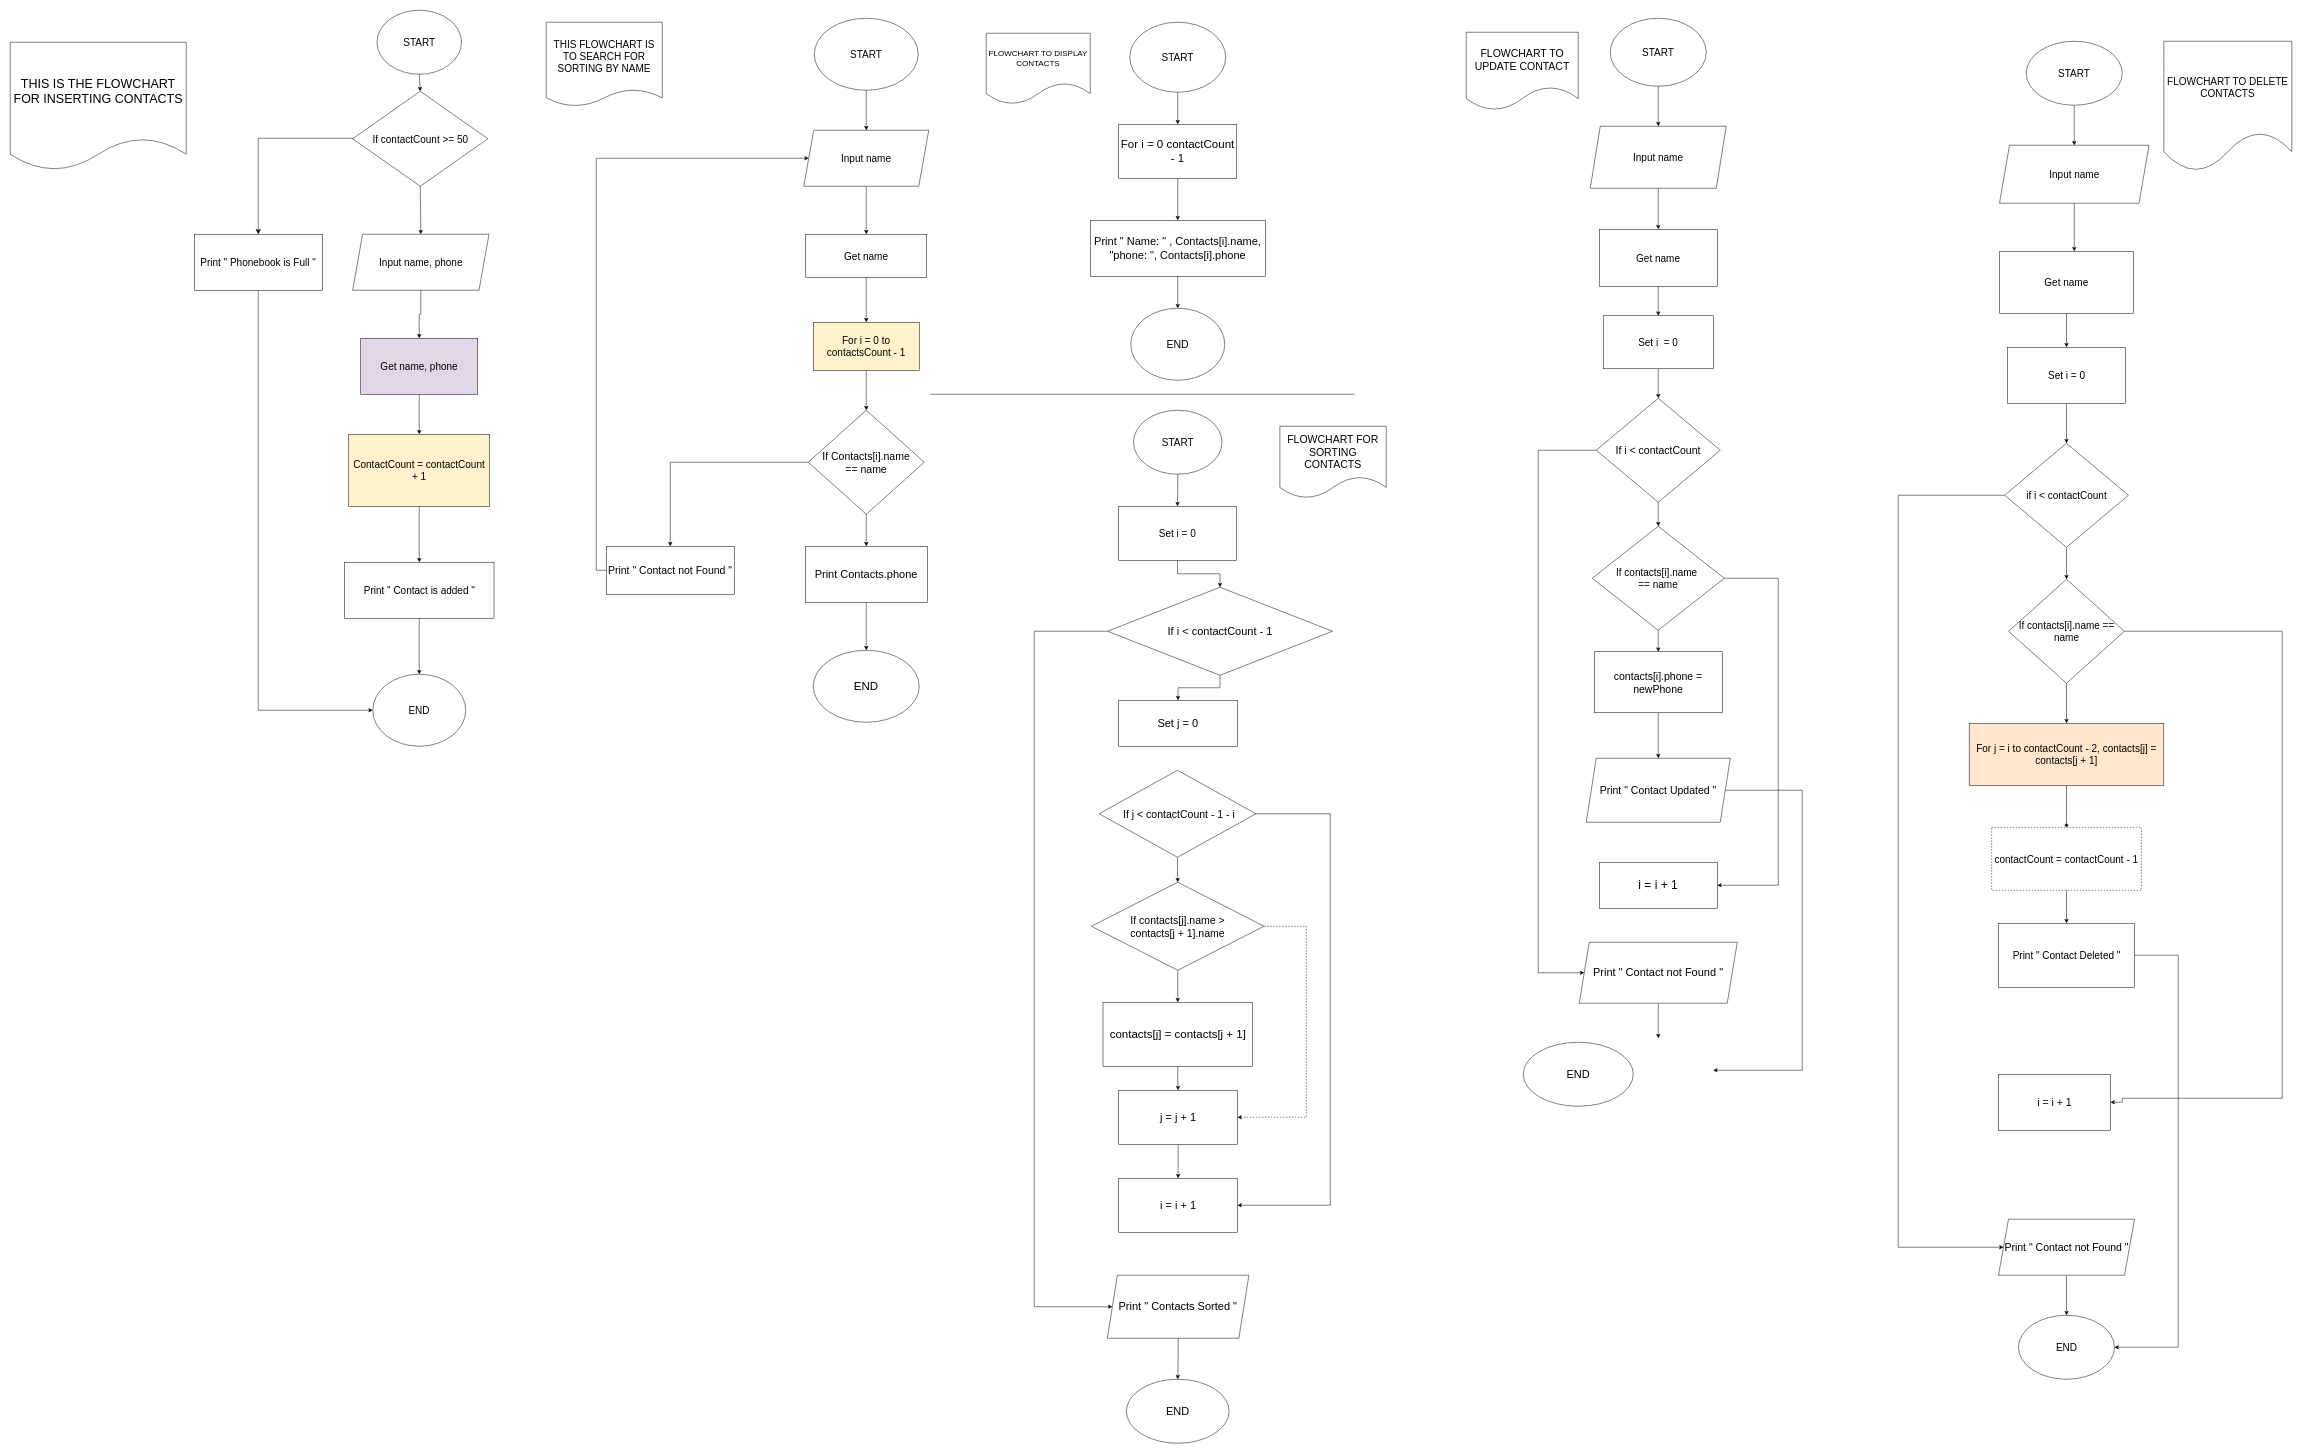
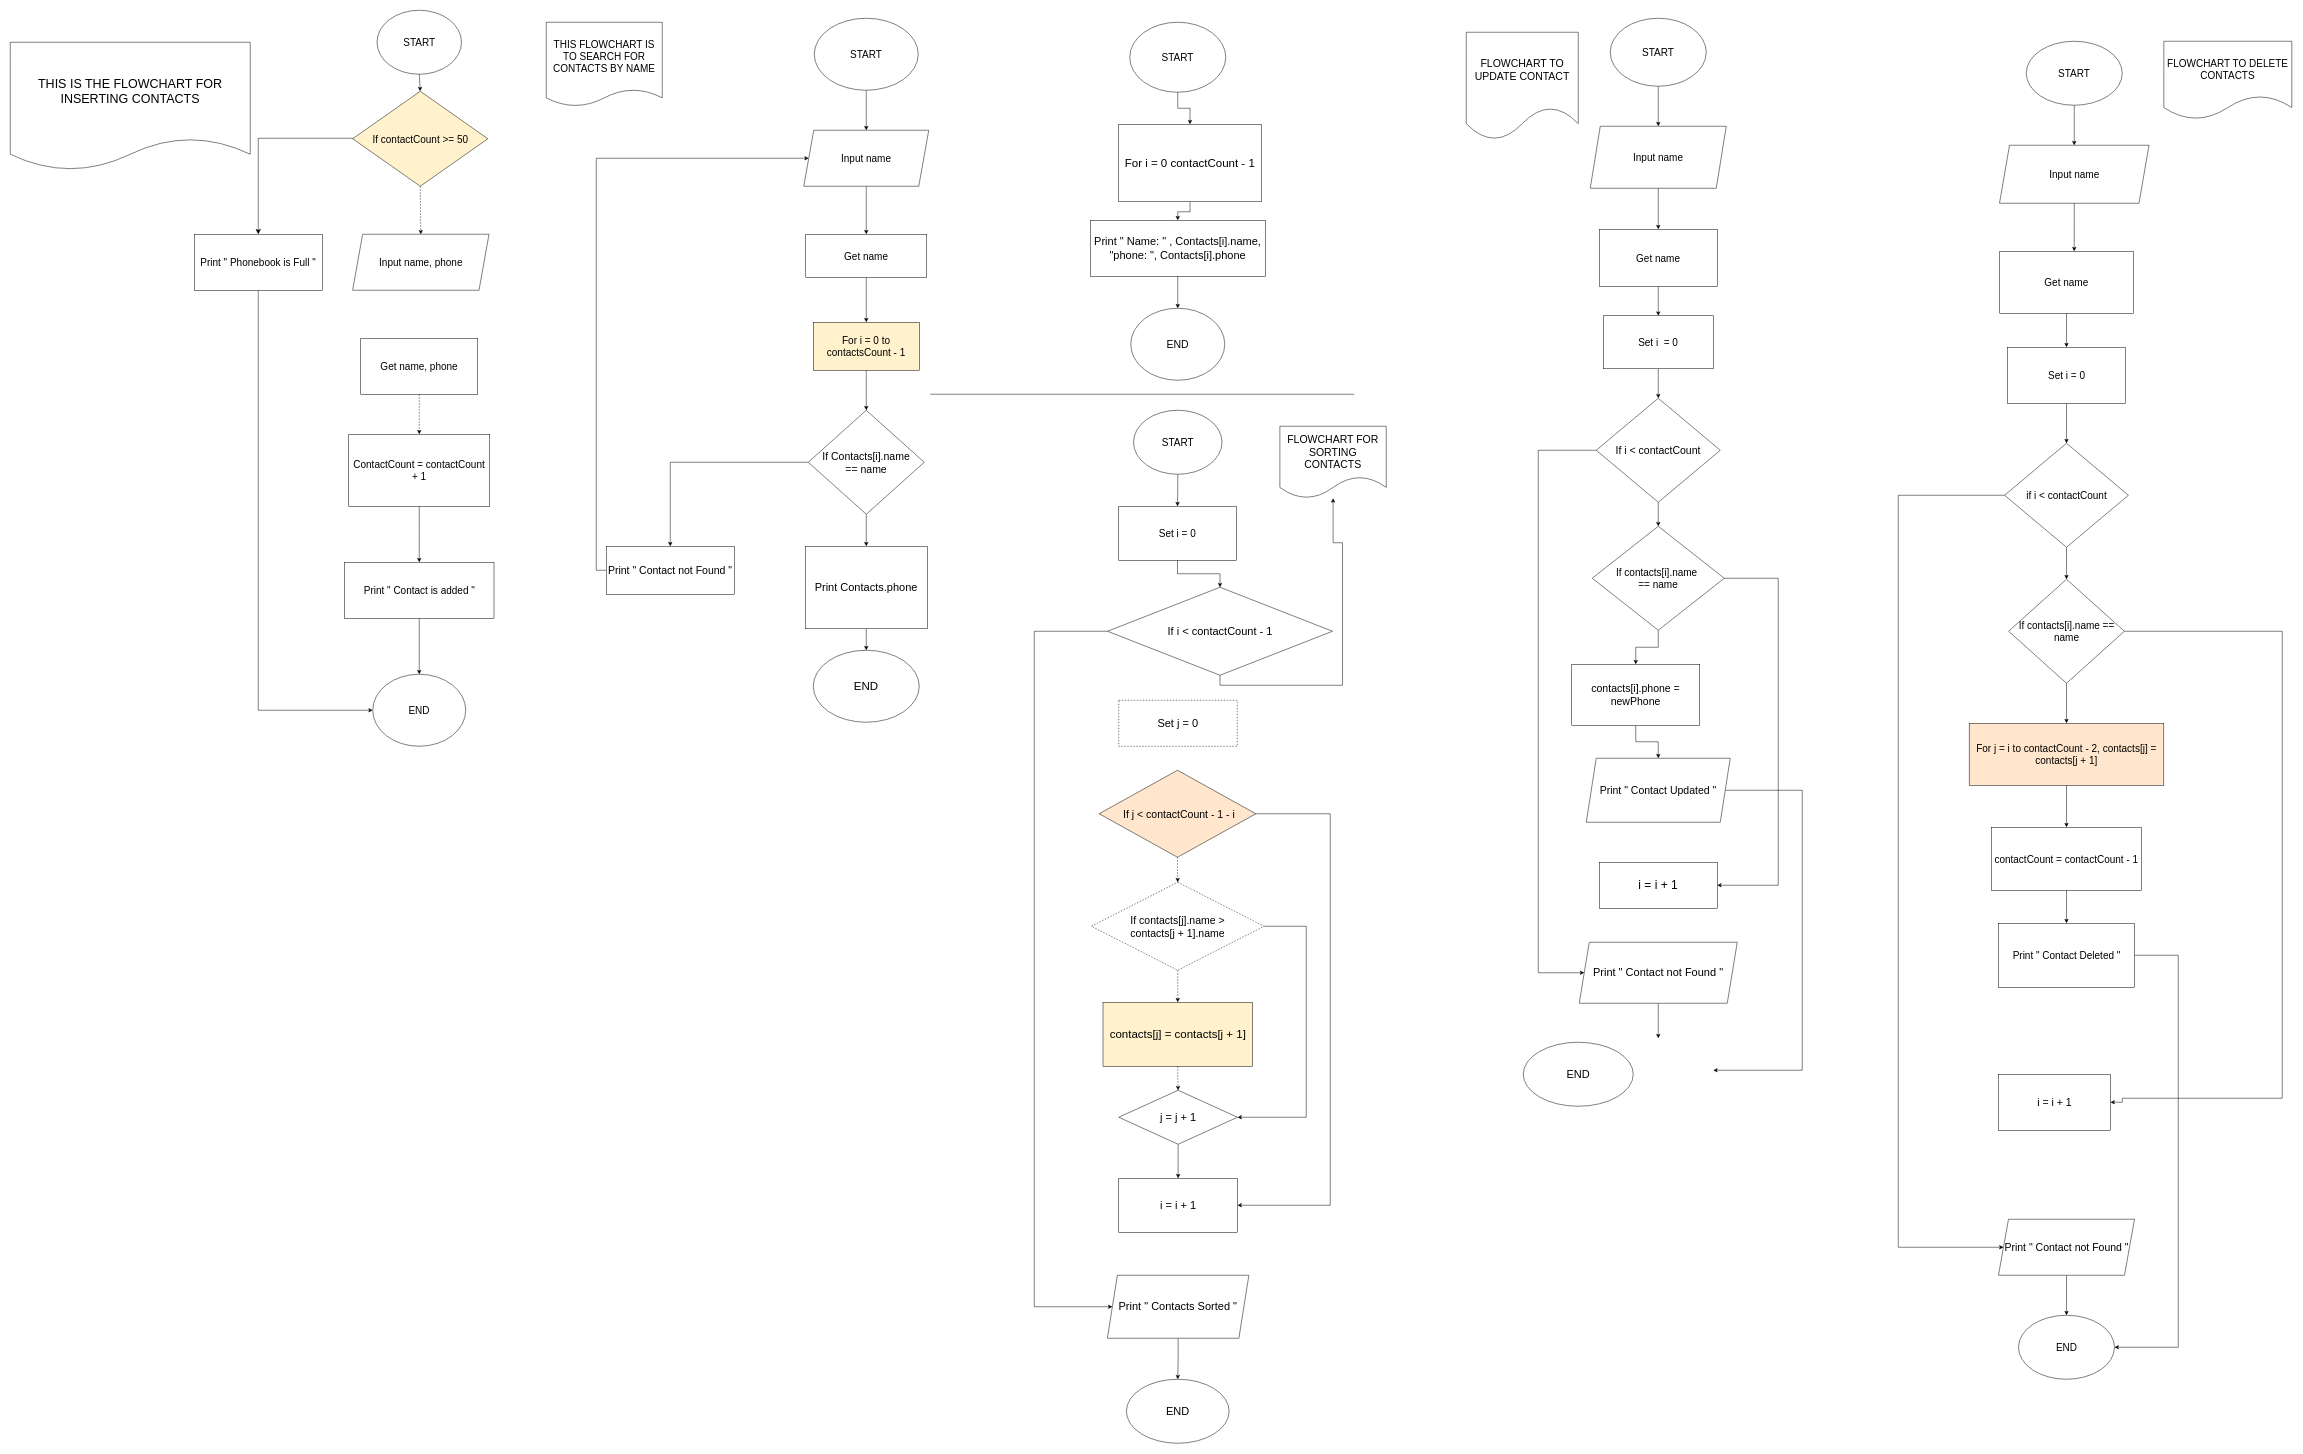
node "THIS FLOWCHART IS TO SEARCH FOR SORTING BY NAME": label "THIS FLOWCHART IS TO SEARCH FOR SORTING BY NAME" -> "THIS FLOWCHART IS TO SEARCH FOR CONTACTS BY NAME"
node "FLOWCHART TO DISPLAY CONTACTS": removed
node "FLOWCHART TO UPDATE CONTACT": size 112x78 -> 112x108
node "THIS IS THE FLOWCHART FOR INSERTING CONTACTS": size 176x128 -> 240x128
node "FLOWCHART TO DELETE CONTACTS": size 128x130 -> 128x78
node "If contactCount >= 50": fillcolor #ffffff -> #fff2cc
node "For i = 0 contactCount - 1": size 118x54 -> 143x78
edge "If contactCount >= 50" -> "Input name, phone": style solid -> dashed
edge "Input name, phone" -> "Get name, phone": removed
node "Get name, phone": fillcolor #e1d5e7 -> #ffffff
edge "Get name, phone" -> "ContactCount = contactCount + 1": style solid -> dashed
node "ContactCount = contactCount + 1": fillcolor #fff2cc -> #ffffff
node "Print Contacts.phone": size 122x56 -> 122x83
node "contacts[i].phone = newPhone": moved (1658, 682) -> (1636, 695)
edge "If i < contactCount - 1" -> "Set j = 0": now "If i < contactCount - 1" -> "FLOWCHART FOR SORTING CONTACTS"
node "Set j = 0": style solid -> dashed
node "If j < contactCount - 1 - i": fillcolor #ffffff -> #ffe6cc
edge "For j = i to contactCount - 2, contacts[j] = contacts[j + 1]" -> "contactCount = contactCount - 1": arrowhead diamond -> classic
node "contactCount = contactCount - 1": style dashed -> solid
edge "If j < contactCount - 1 - i" -> "If contacts[j].name > contacts[j + 1].name": style solid -> dashed
node "If contacts[j].name > contacts[j + 1].name": style solid -> dashed
edge "If contacts[j].name > contacts[j + 1].name" -> "contacts[j] = contacts[j + 1]": style solid -> dashed
edge "If contacts[j].name > contacts[j + 1].name" -> "j = j + 1": style dashed -> solid
node "contacts[j] = contacts[j + 1]": fillcolor #ffffff -> #fff2cc
edge "contacts[j] = contacts[j + 1]" -> "j = j + 1": style solid -> dashed
node "j = j + 1": shape rectangle -> diamond
